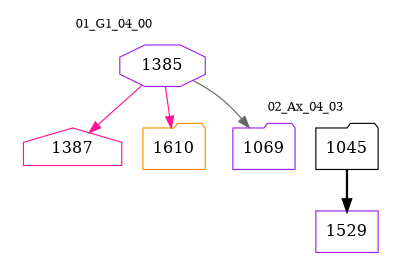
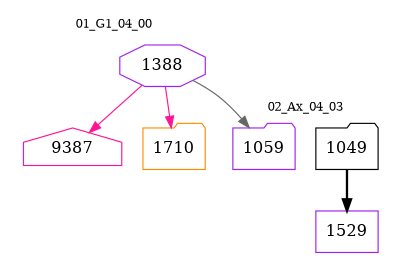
node "1385": label "1385" -> "1388"
node "1387": label "1387" -> "9387"
node "1610": label "1610" -> "1710"
node "1069": label "1069" -> "1059"
node "1045": label "1045" -> "1049"
